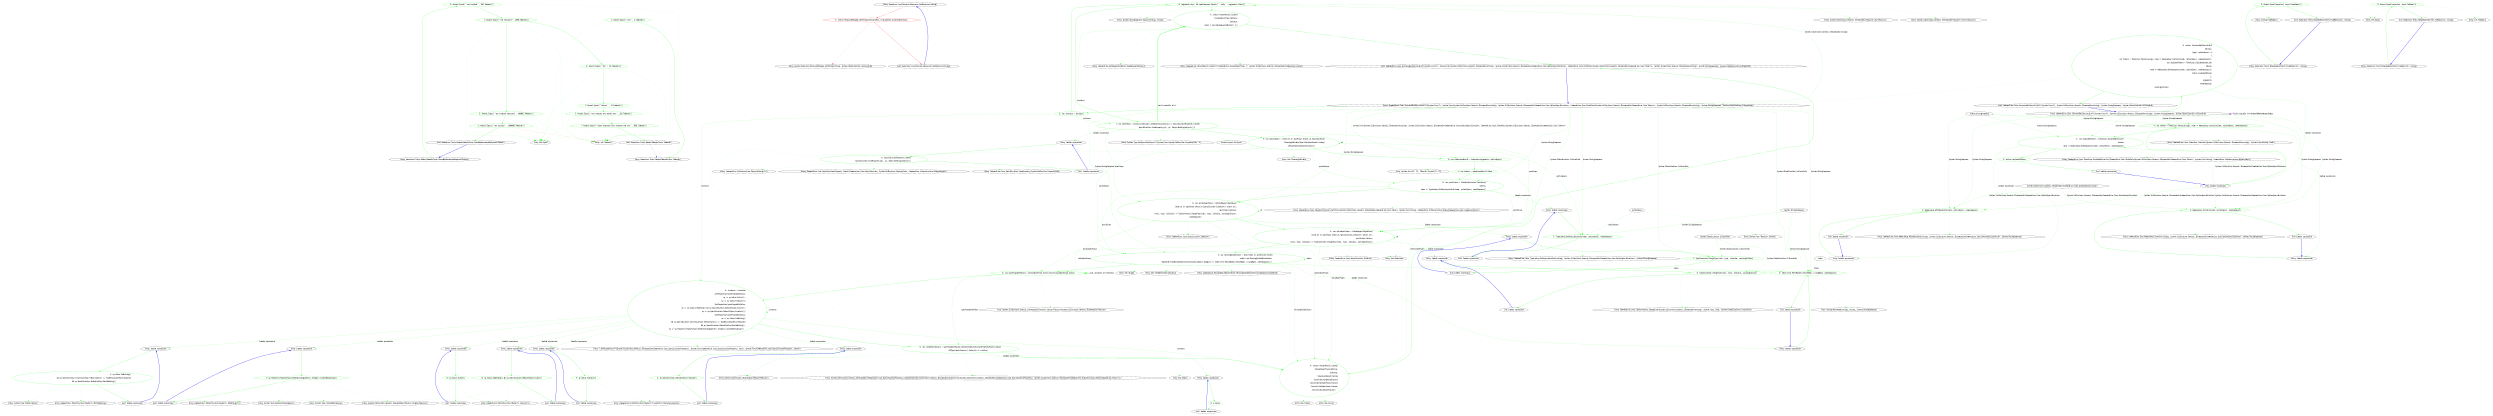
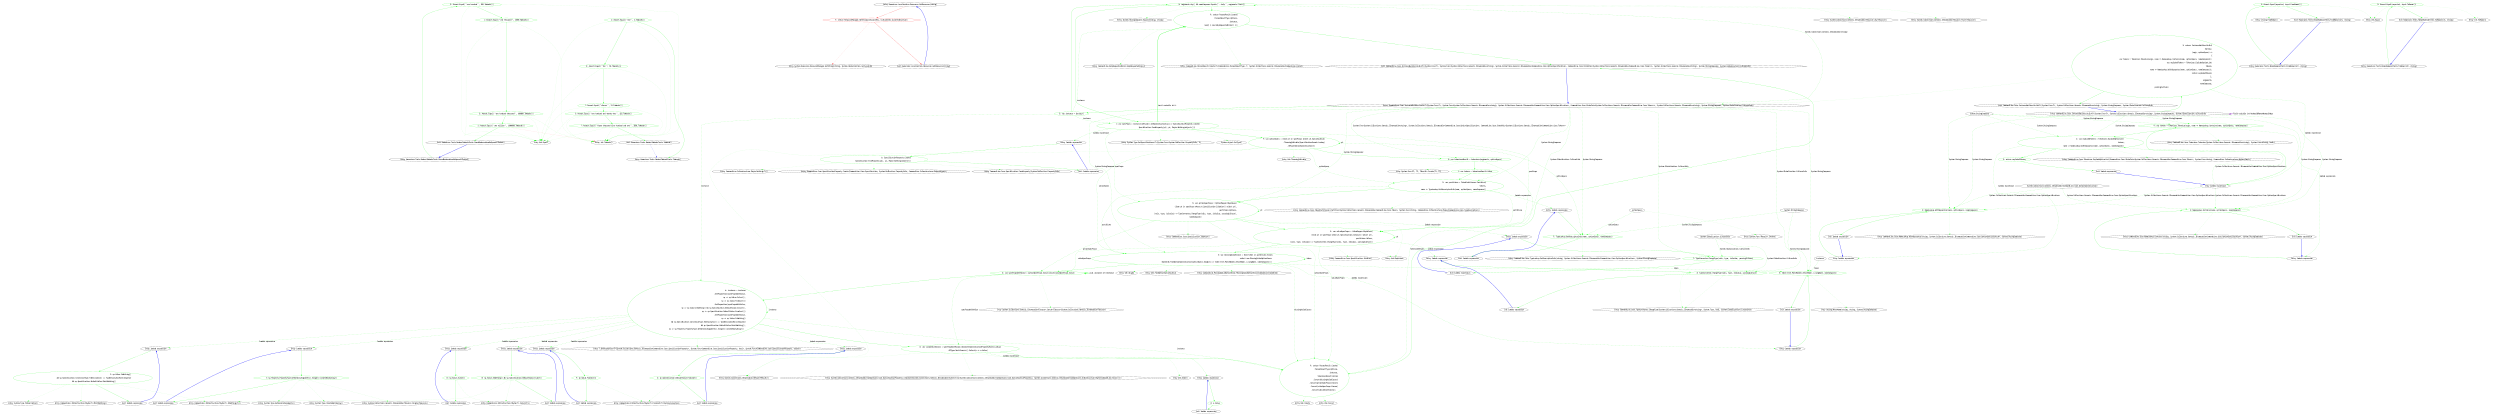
edge "1: Assert.Equal(''one thousand'', 1000.ToWords())" -> "3: Assert.Equal(''ten'', 10.ToWords())": now "1: Assert.Equal(''one'', 1.ToWords())" -> "3: Assert.Equal(''ten'', 10.ToWords())"
node "token": label "token" -> "instance"
